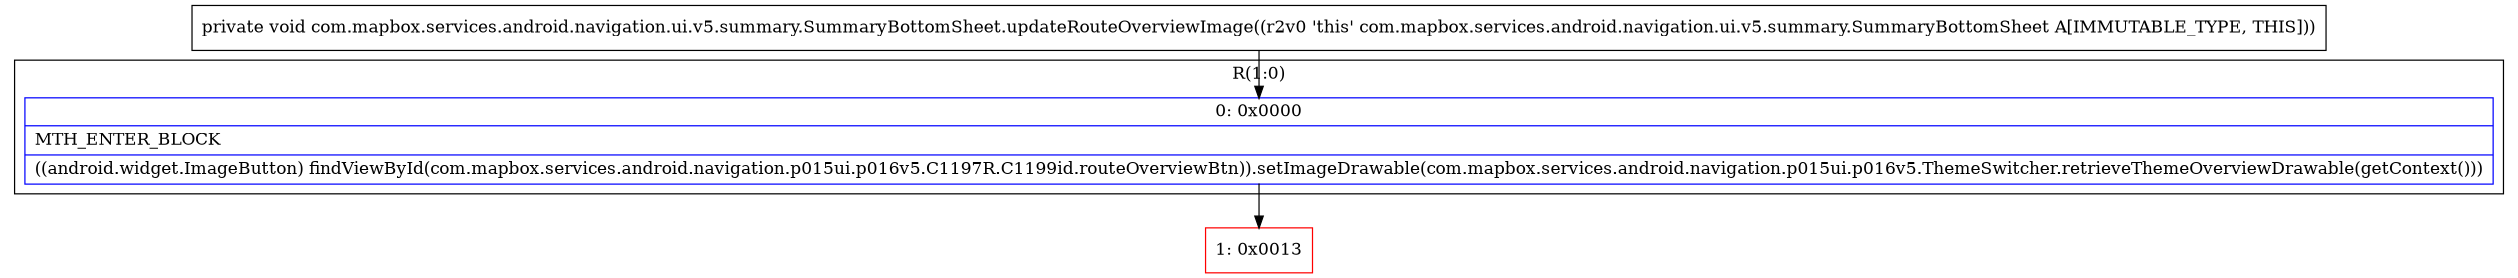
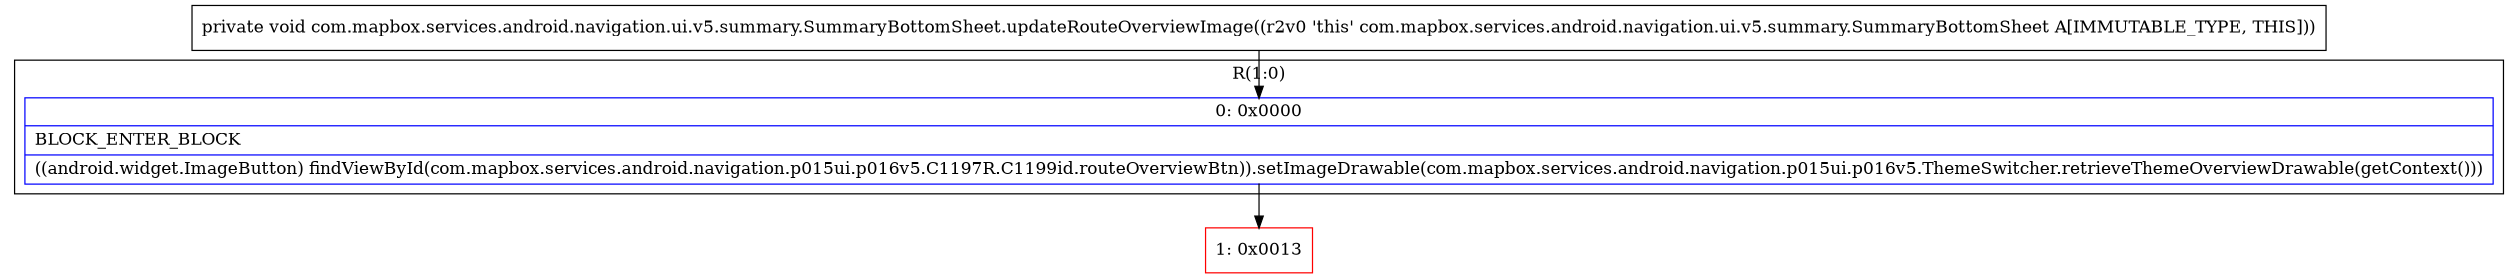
node "0: 0x0000": text "MTH_ENTER_BLOCK" -> "BLOCK_ENTER_BLOCK"
